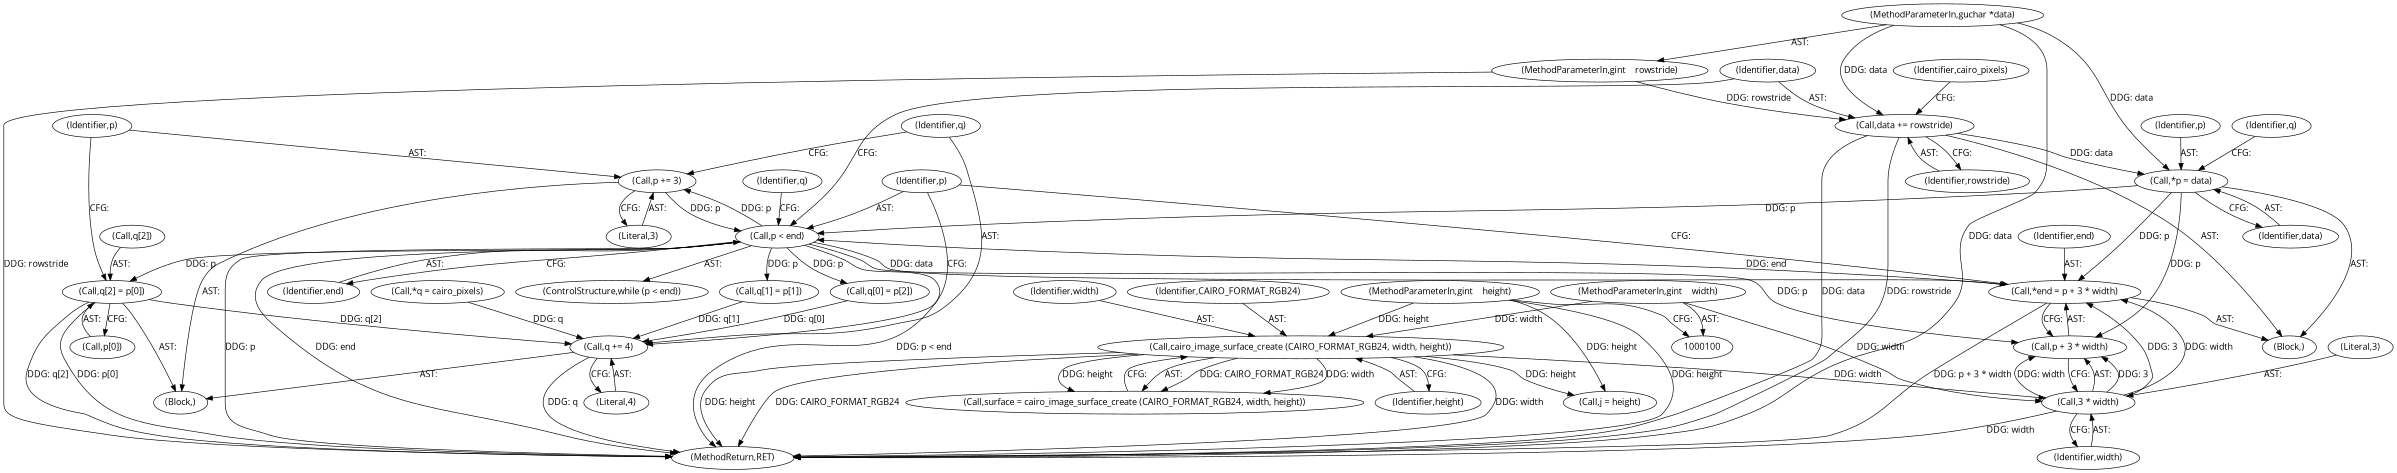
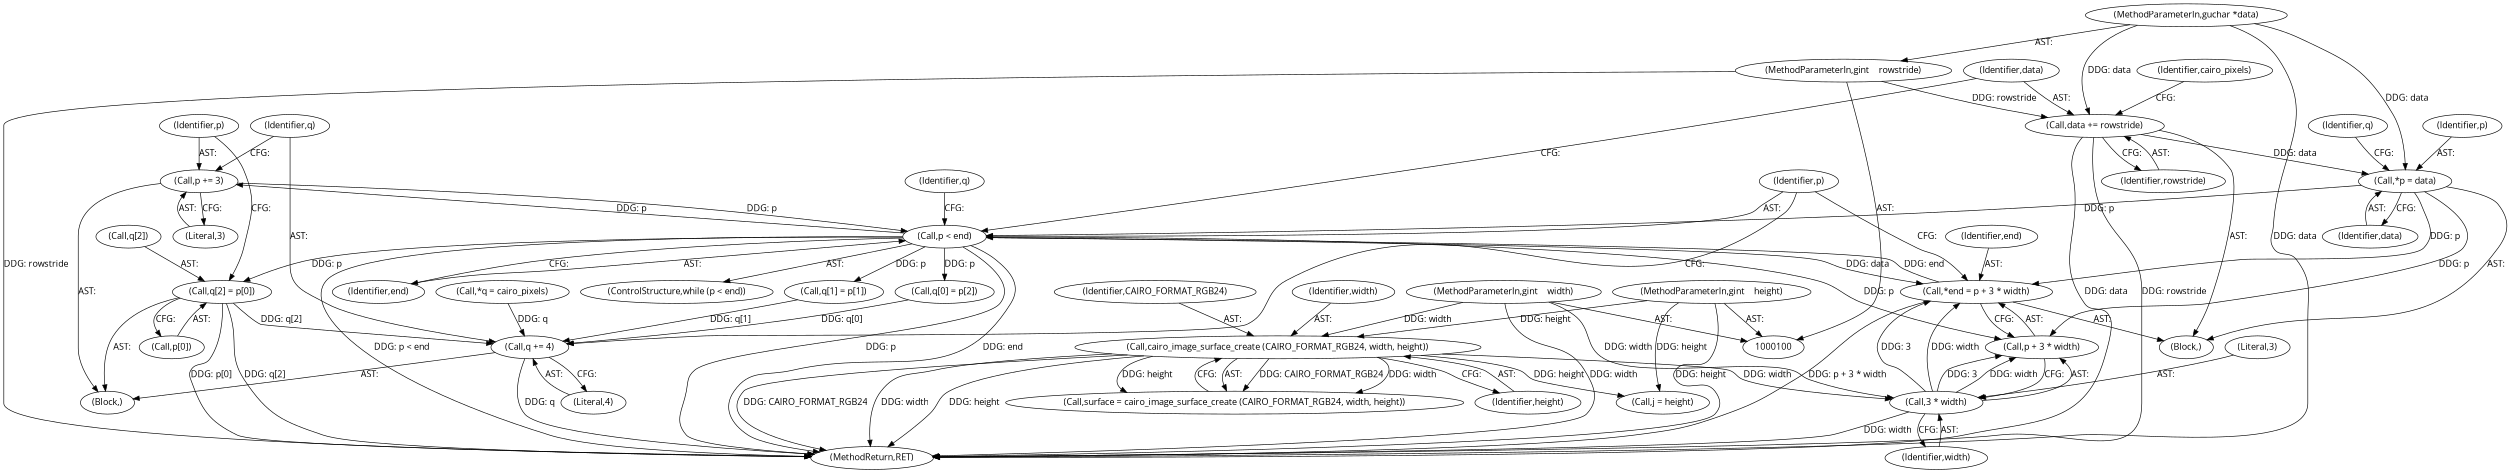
edge "(MethodParameterIn,gint    rowstride)" -> "1000100": added, label "AST:"
edge "(MethodParameterIn,gint    height)" -> "1000100": label "CFG: " -> "AST: "
edge "(MethodParameterIn,gint    width)" -> "(MethodReturn,RET)": added, label "DDG: width"
